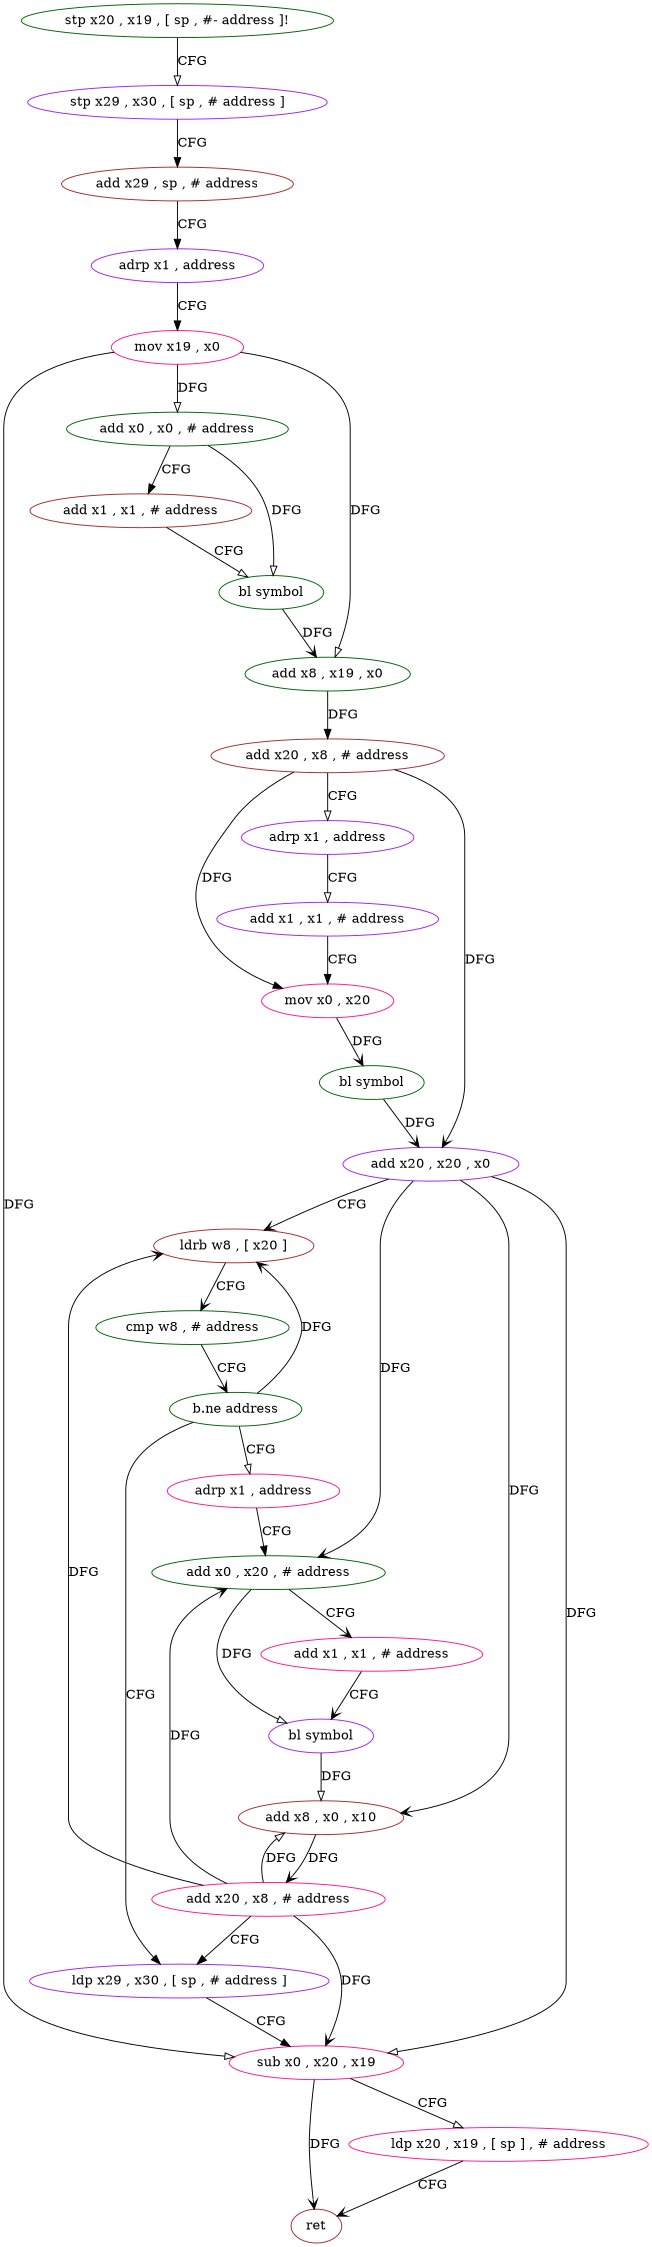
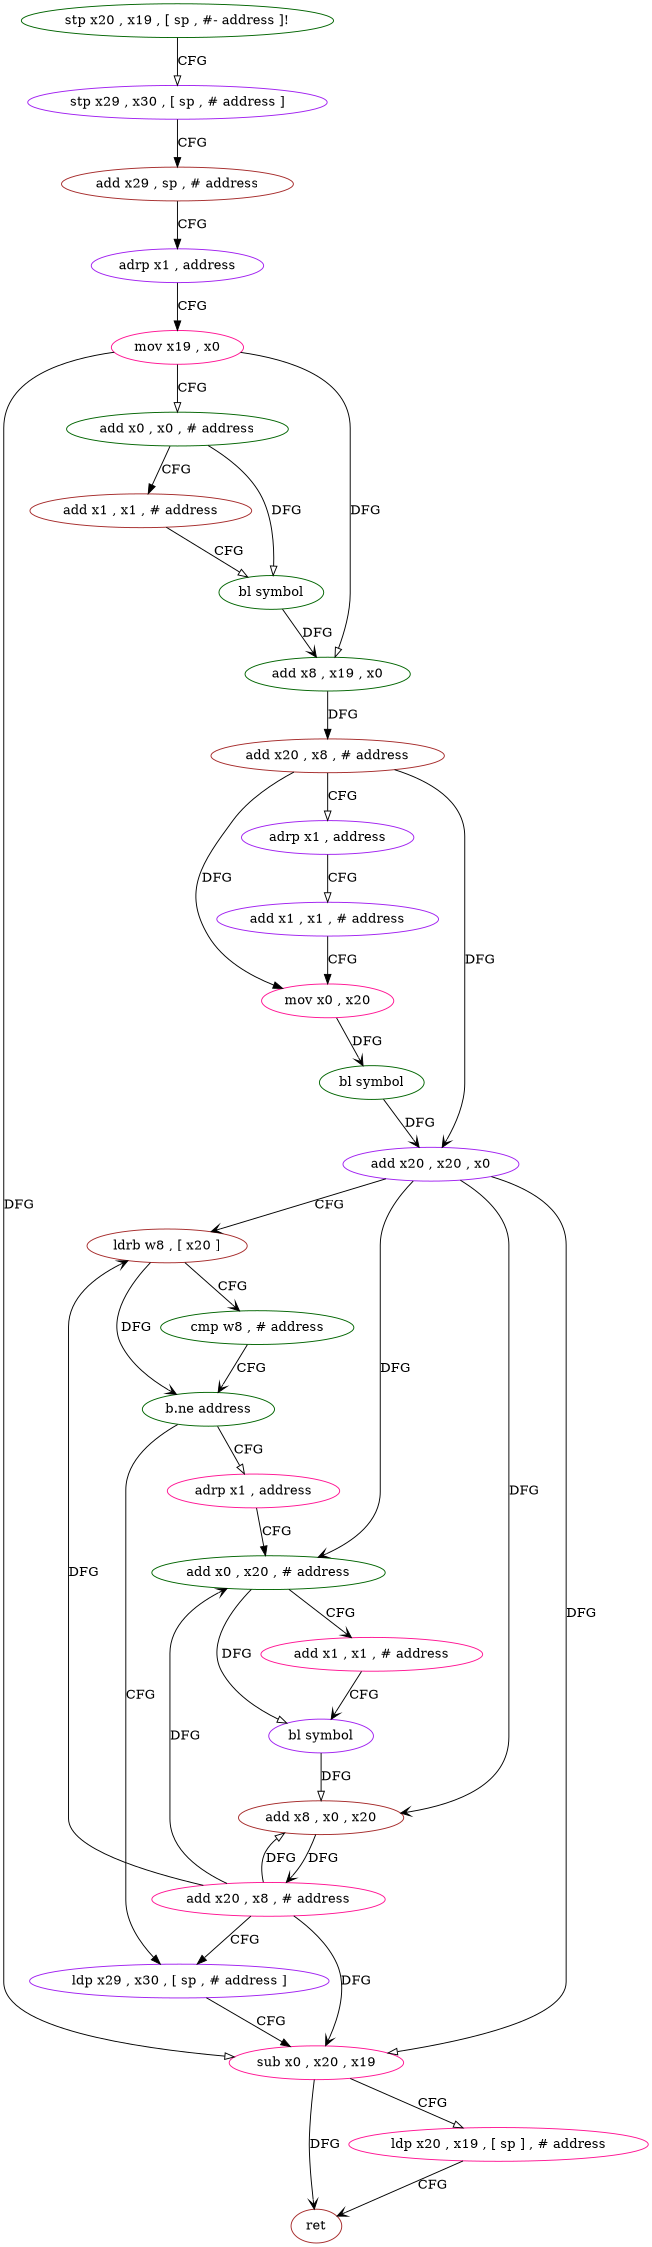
edge "mov x19 , x0" -> "add x0 , x0 , # address": label "DFG" -> "CFG"
edge "b.ne address" -> "ldrb w8 , [ x20 ]": reversed
node "add x8 , x0 , x10": label "add x8 , x0 , x10" -> "add x8 , x0 , x20"
